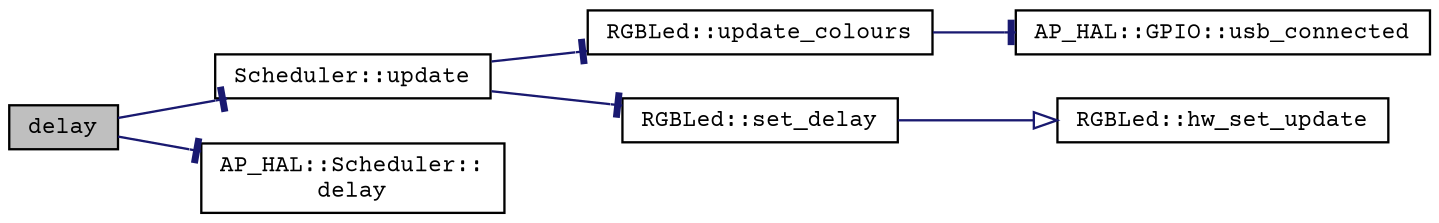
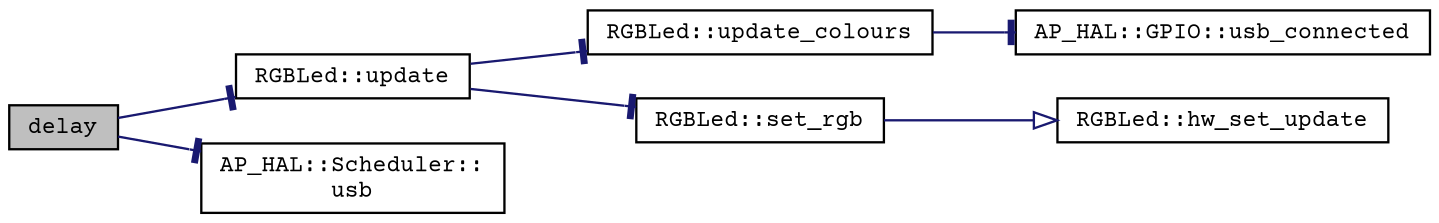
node "Scheduler::update": label "Scheduler::update" -> "RGBLed::update"
node "RGBLed::set_delay": label "RGBLed::set_delay" -> "RGBLed::set_rgb"
node "AP_HAL::Scheduler:: delay": label "AP_HAL::Scheduler:: delay" -> "AP_HAL::Scheduler:: usb"
